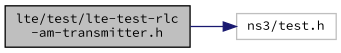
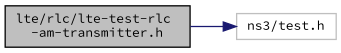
node "lte/test/lte-test-rlc -am-transmitter.h": label "lte/test/lte-test-rlc -am-transmitter.h" -> "lte/rlc/lte-test-rlc -am-transmitter.h"
